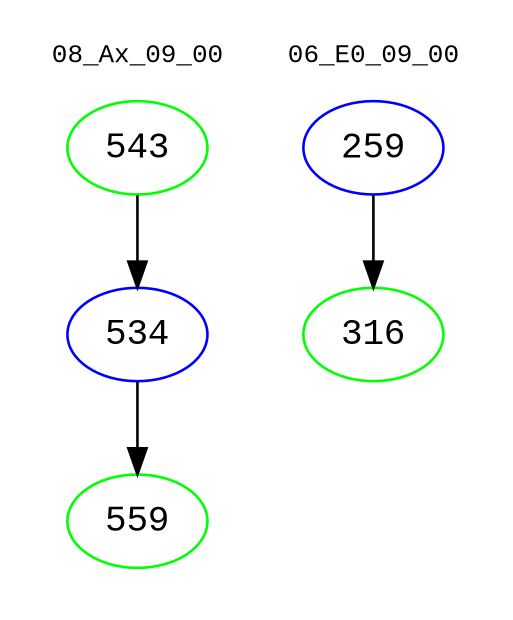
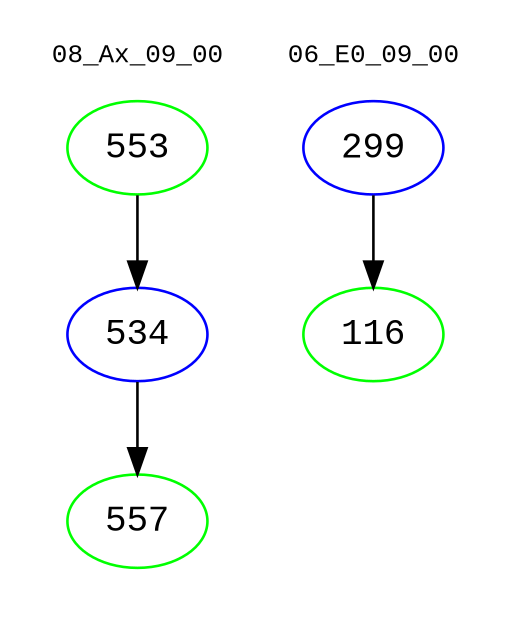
node "543": label "543" -> "553"
node "259": label "259" -> "299"
node "316": label "316" -> "116"
node "559": label "559" -> "557"
